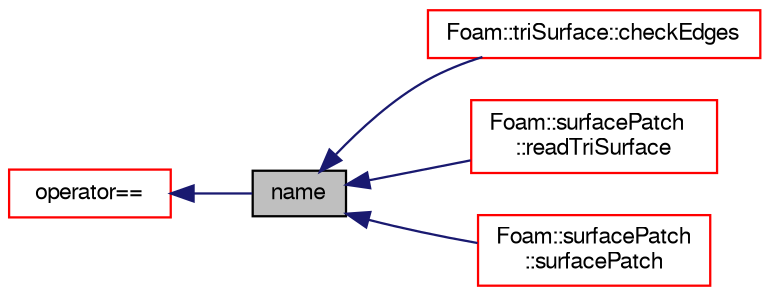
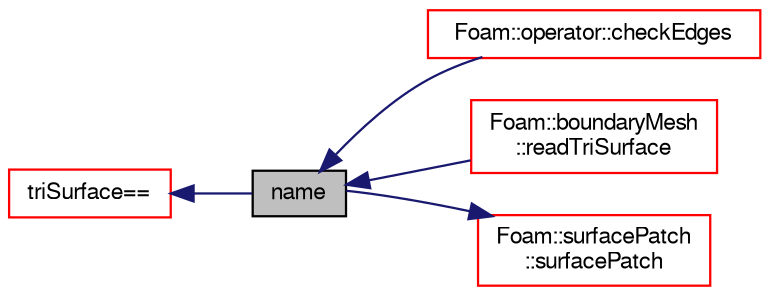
node "Foam::triSurface::checkEdges": label "Foam::triSurface::checkEdges" -> "Foam::operator::checkEdges"
node "Foam::surfacePatch ::readTriSurface": label "Foam::surfacePatch ::readTriSurface" -> "Foam::boundaryMesh ::readTriSurface"
node "operator==": label "operator==" -> "triSurface=="
edge "Foam::surfacePatch ::surfacePatch" -> "name": reversed
